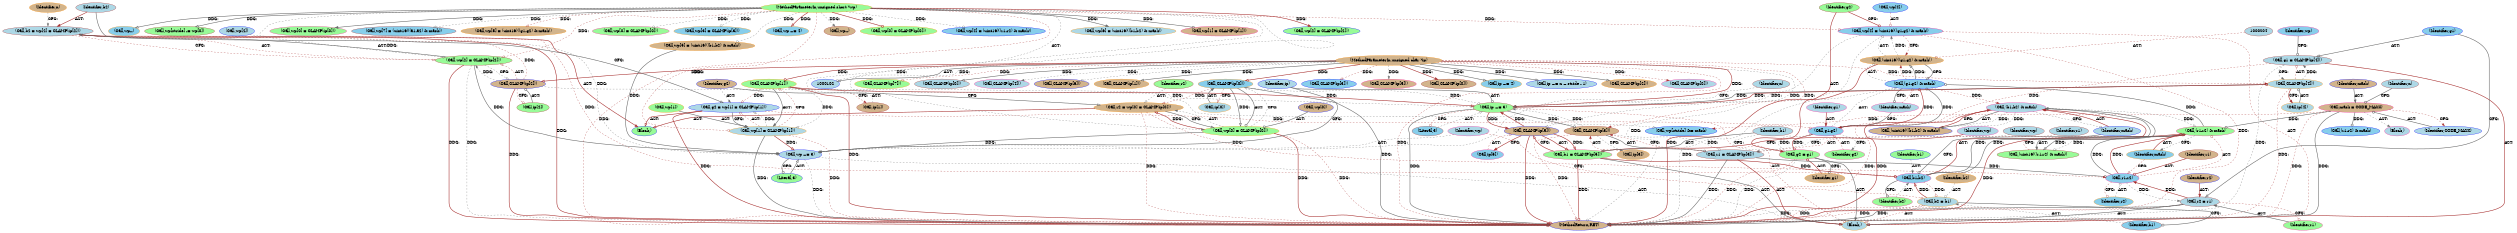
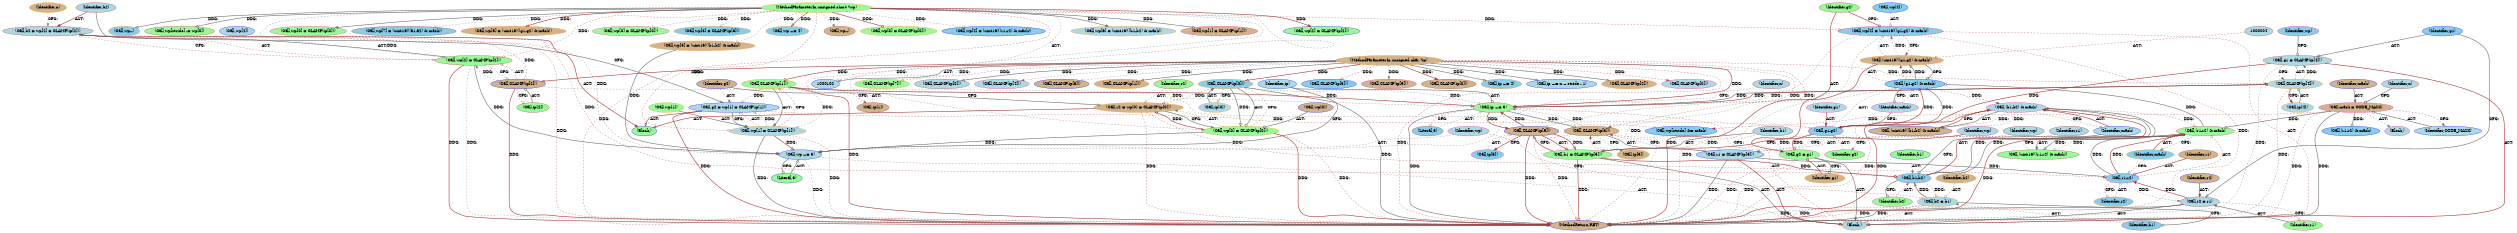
edge "(MethodParameterIn,unsigned short *wp)" -> "(Call,wp[5] = (uint16)((g1-g2) & mask))": style dashed -> bold
edge "(Call,g1 = CLAMP(ip[4]))" -> "(Call,g1-g2)": style dashed -> bold
node "(Call,r1 = CLAMP(ip[3]))": color brown -> blue
edge "(Call,b2 = wp[2] = CLAMP(ip[2]))" -> "(MethodReturn,RET)": style bold -> dashed
